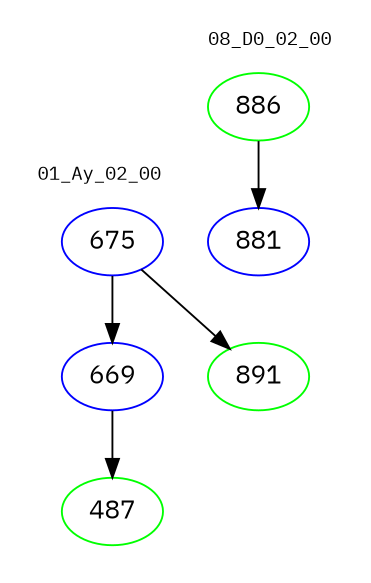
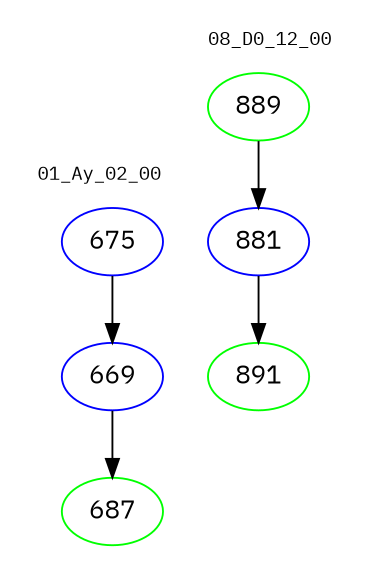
cluster "08_D0_02_00": label "08_D0_02_00" -> "08_D0_12_00"
node "886": label "886" -> "889"
edge "675" -> "891": now "881" -> "891"
node "487": label "487" -> "687"
